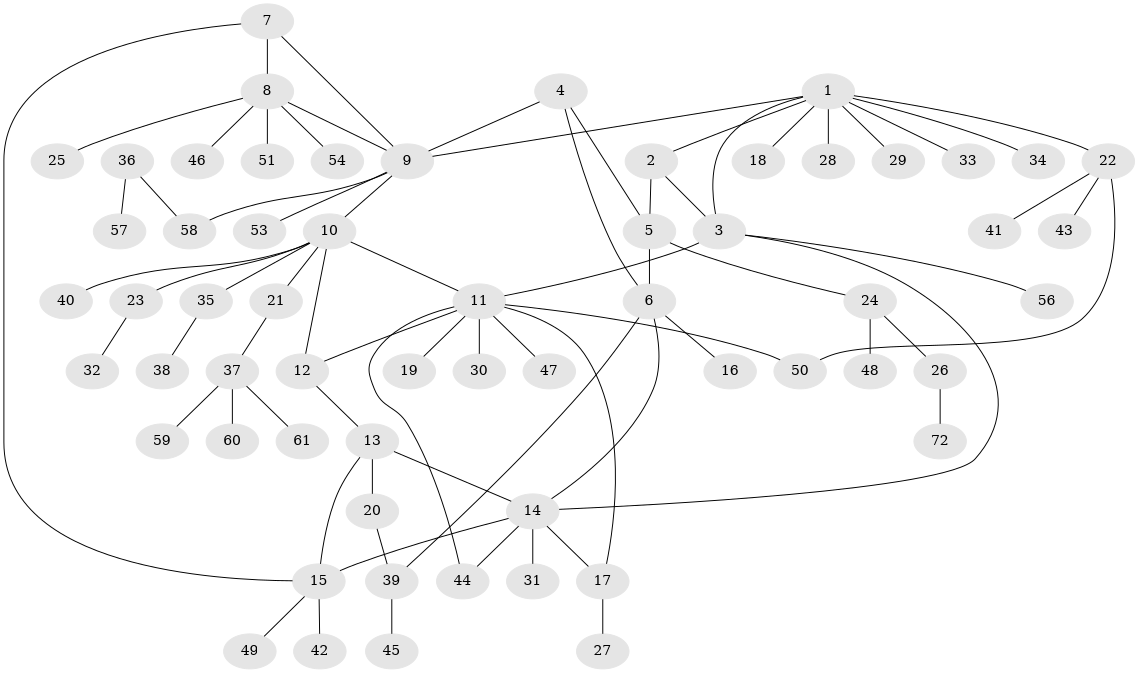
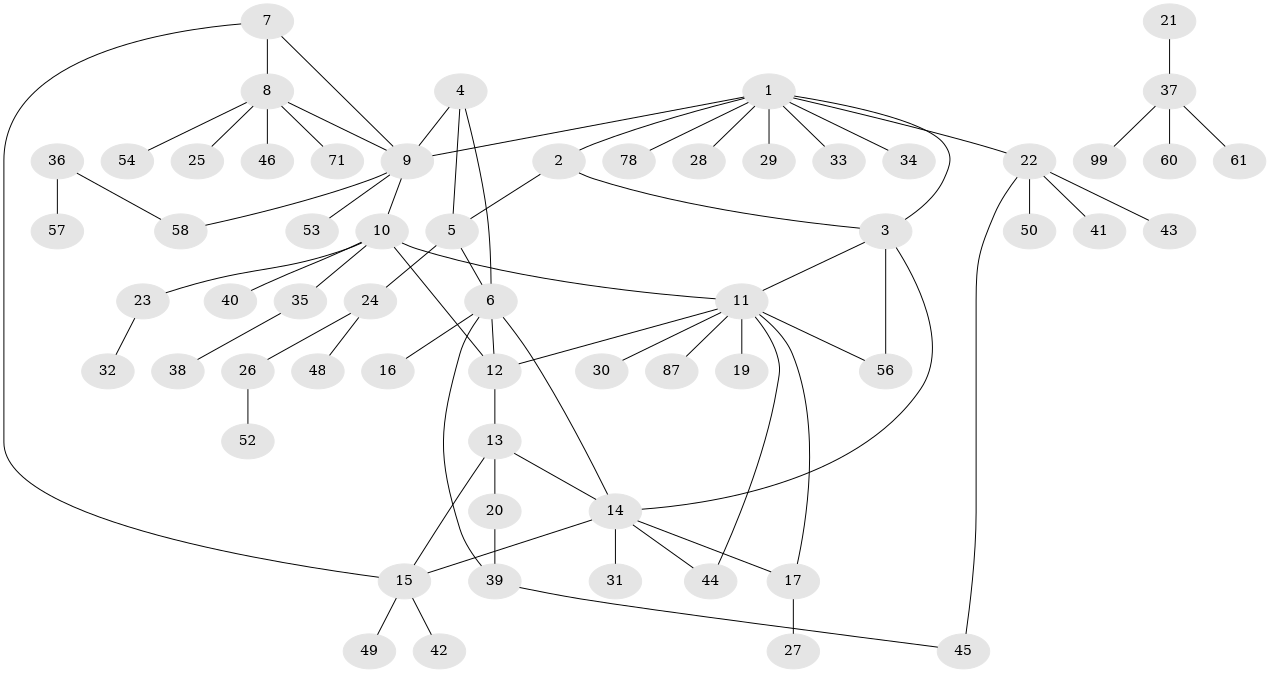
node "51": label "51" -> "71"
node "18": label "18" -> "78"
edge "10" -- "21": removed
edge "11" -- "50": now "11" -- "56"
edge "6" -- "12": added
node "47": label "47" -> "87"
edge "22" -- "45": added
node "59": label "59" -> "99"
node "72": label "72" -> "52"
